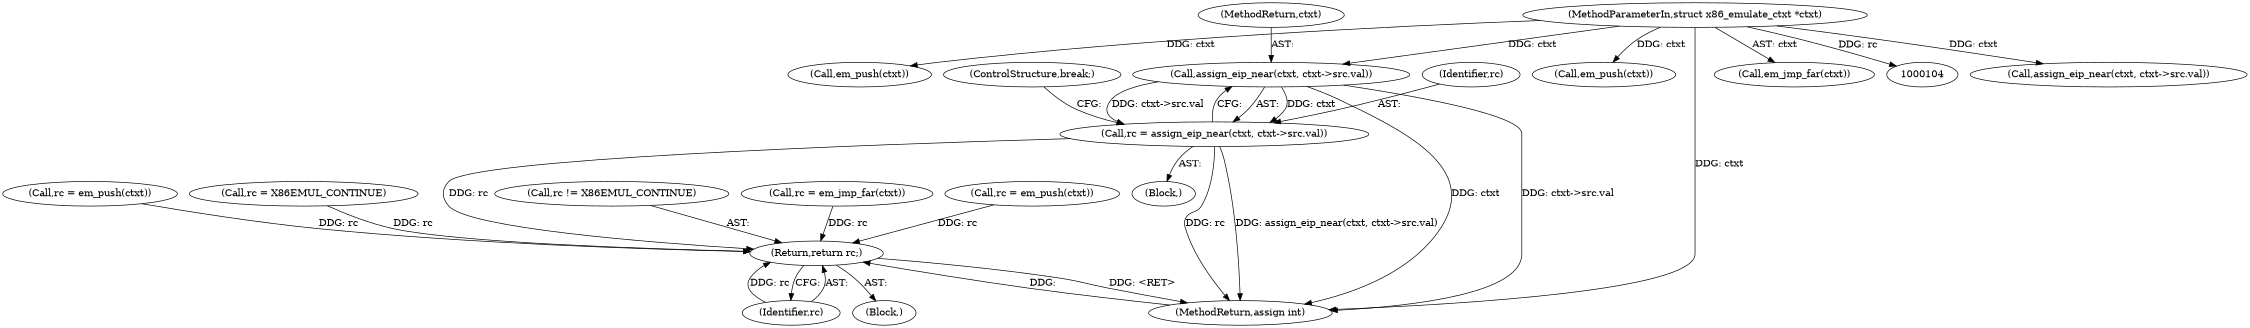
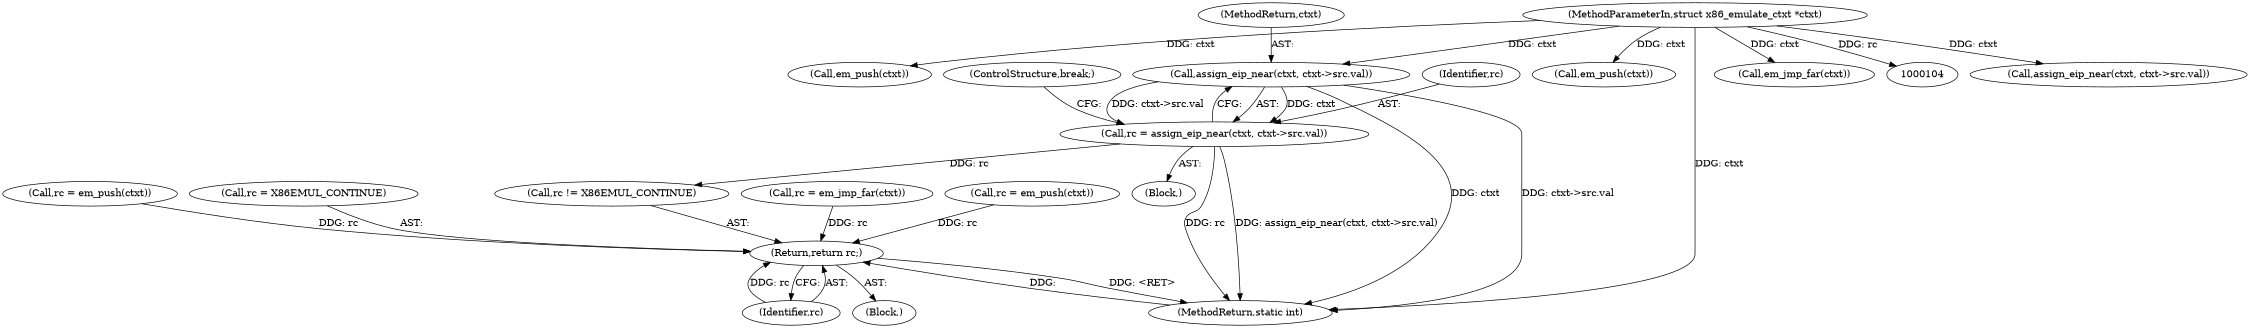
edge "(MethodParameterIn,struct x86_emulate_ctxt *ctxt)" -> "(Call,em_jmp_far(ctxt))": label "AST: ctxt" -> "DDG: ctxt"
edge "(Call,rc = assign_eip_near(ctxt, ctxt->src.val))" -> "(Return,return rc;)": now "(Call,rc = assign_eip_near(ctxt, ctxt->src.val))" -> "(Call,rc != X86EMUL_CONTINUE)"
edge "(Call,rc = X86EMUL_CONTINUE)" -> "(Return,return rc;)": label "DDG: rc" -> "AST: "
node "(MethodReturn,assign int)": label "(MethodReturn,assign int)" -> "(MethodReturn,static int)"
